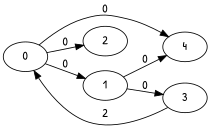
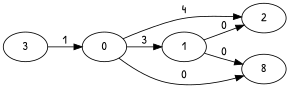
edge "0" -> "2": label "0" -> "4"
node "4": label "4" -> "8"
edge "0" -> "1": label "0" -> "3"
edge "1" -> "3": now "1" -> "2"
edge "3" -> "0": label "2" -> "1"
